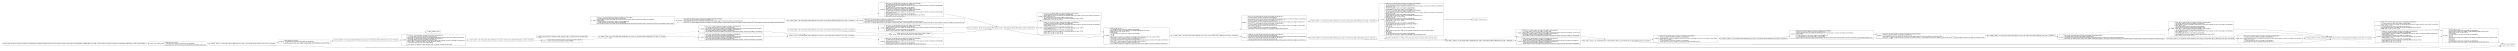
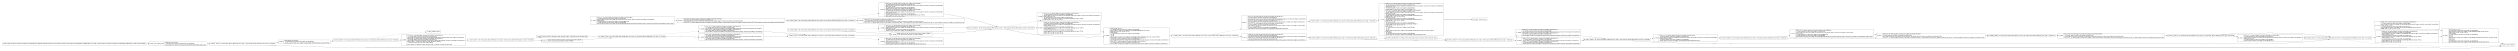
node "45: 0x00ba": removed
